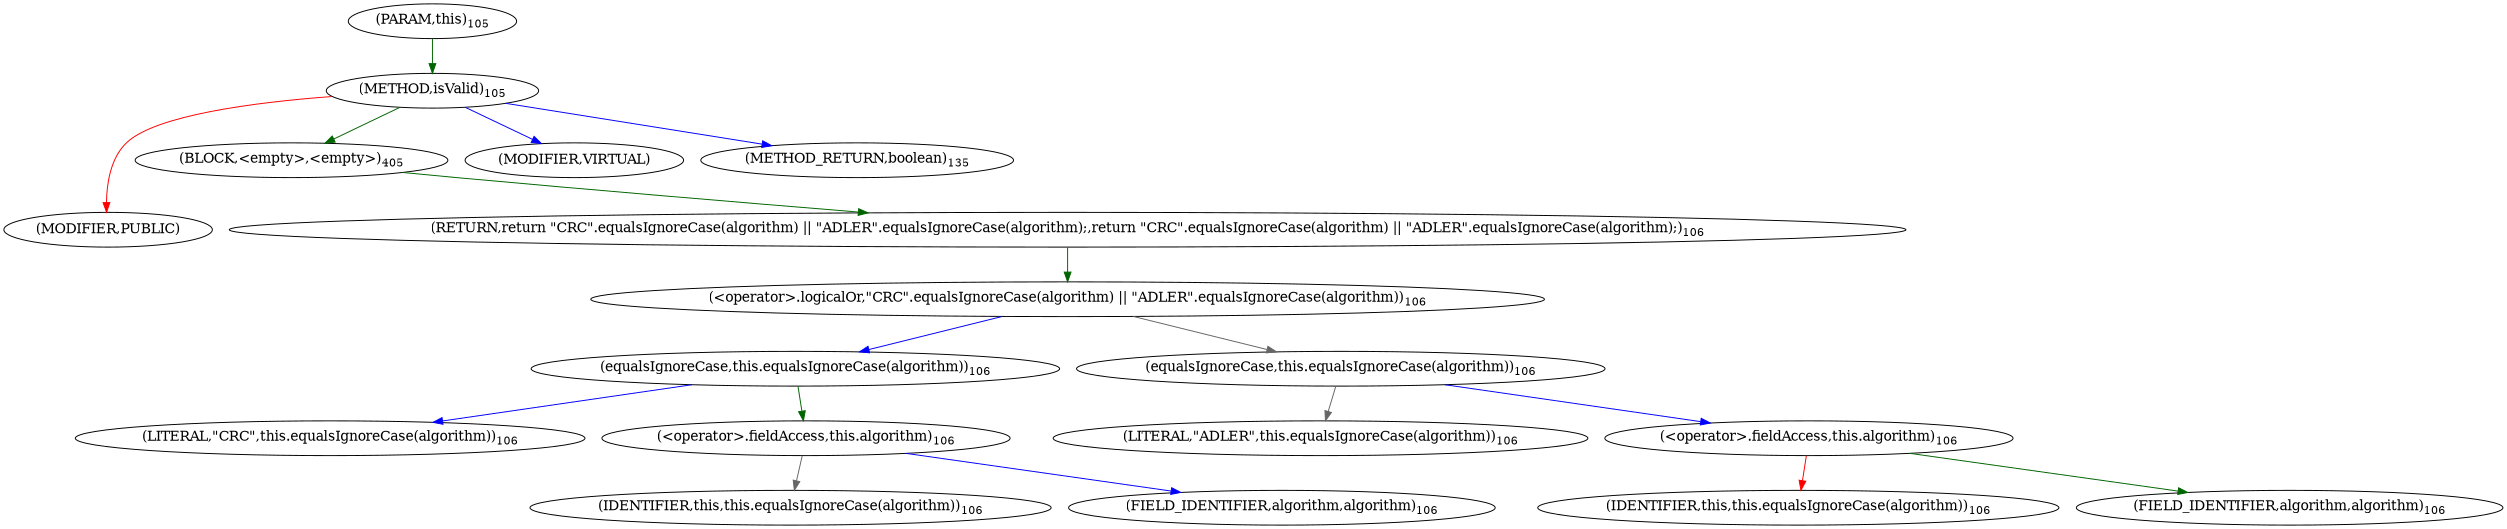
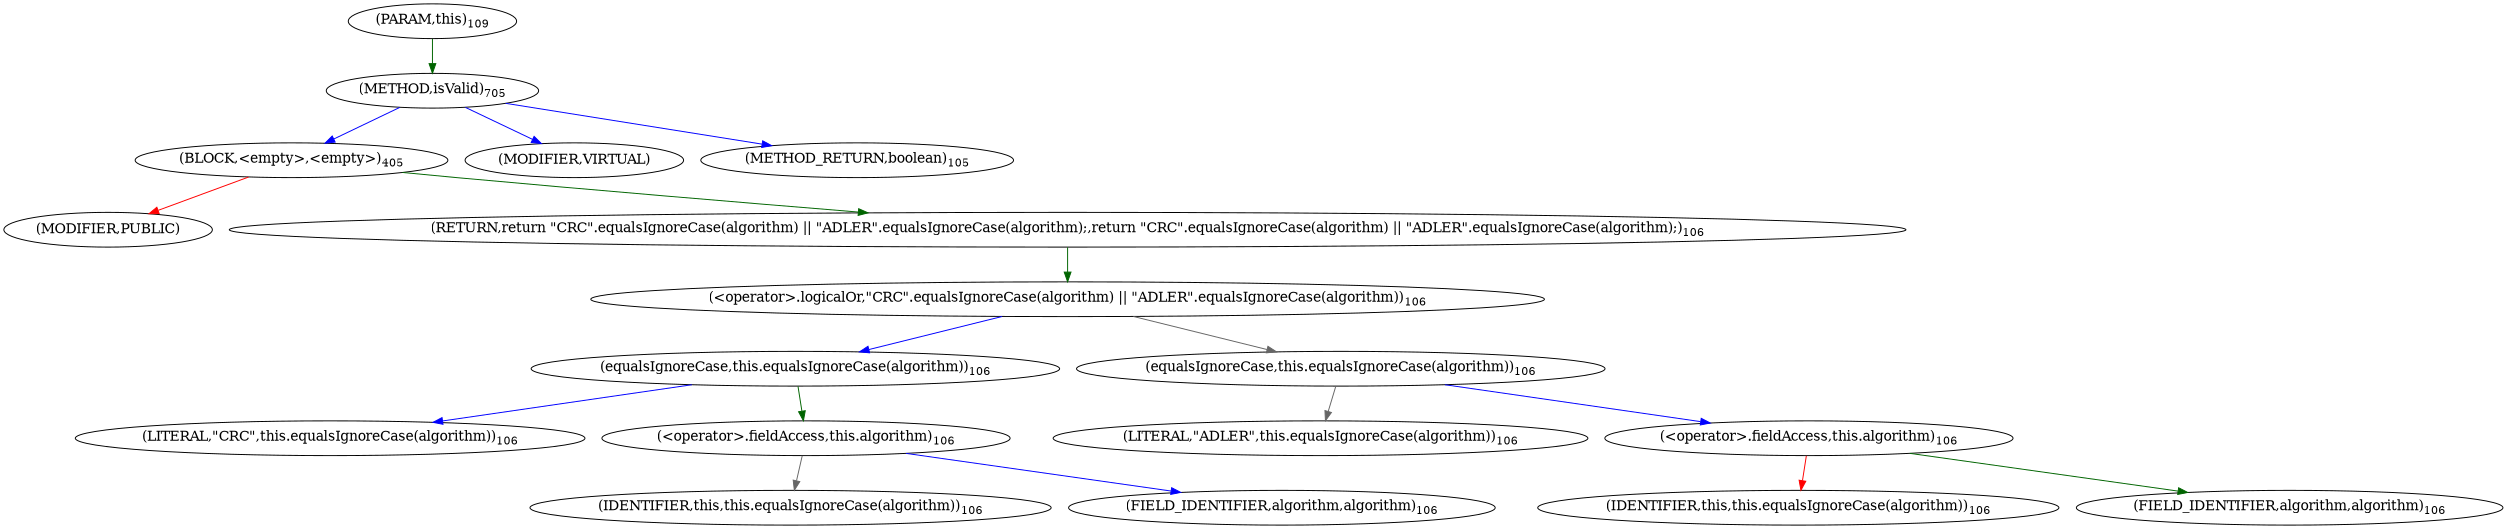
node "(PARAM,this)": text "105" -> "109"
node "(METHOD,isValid)": text "105" -> "705"
edge "(METHOD,isValid)" -> "(MODIFIER,PUBLIC)": now "(BLOCK,<empty>,<empty>)" -> "(MODIFIER,PUBLIC)"
edge "(METHOD,isValid)" -> "(BLOCK,<empty>,<empty>)": color darkgreen -> blue
node "(METHOD_RETURN,boolean)": text "135" -> "105"
